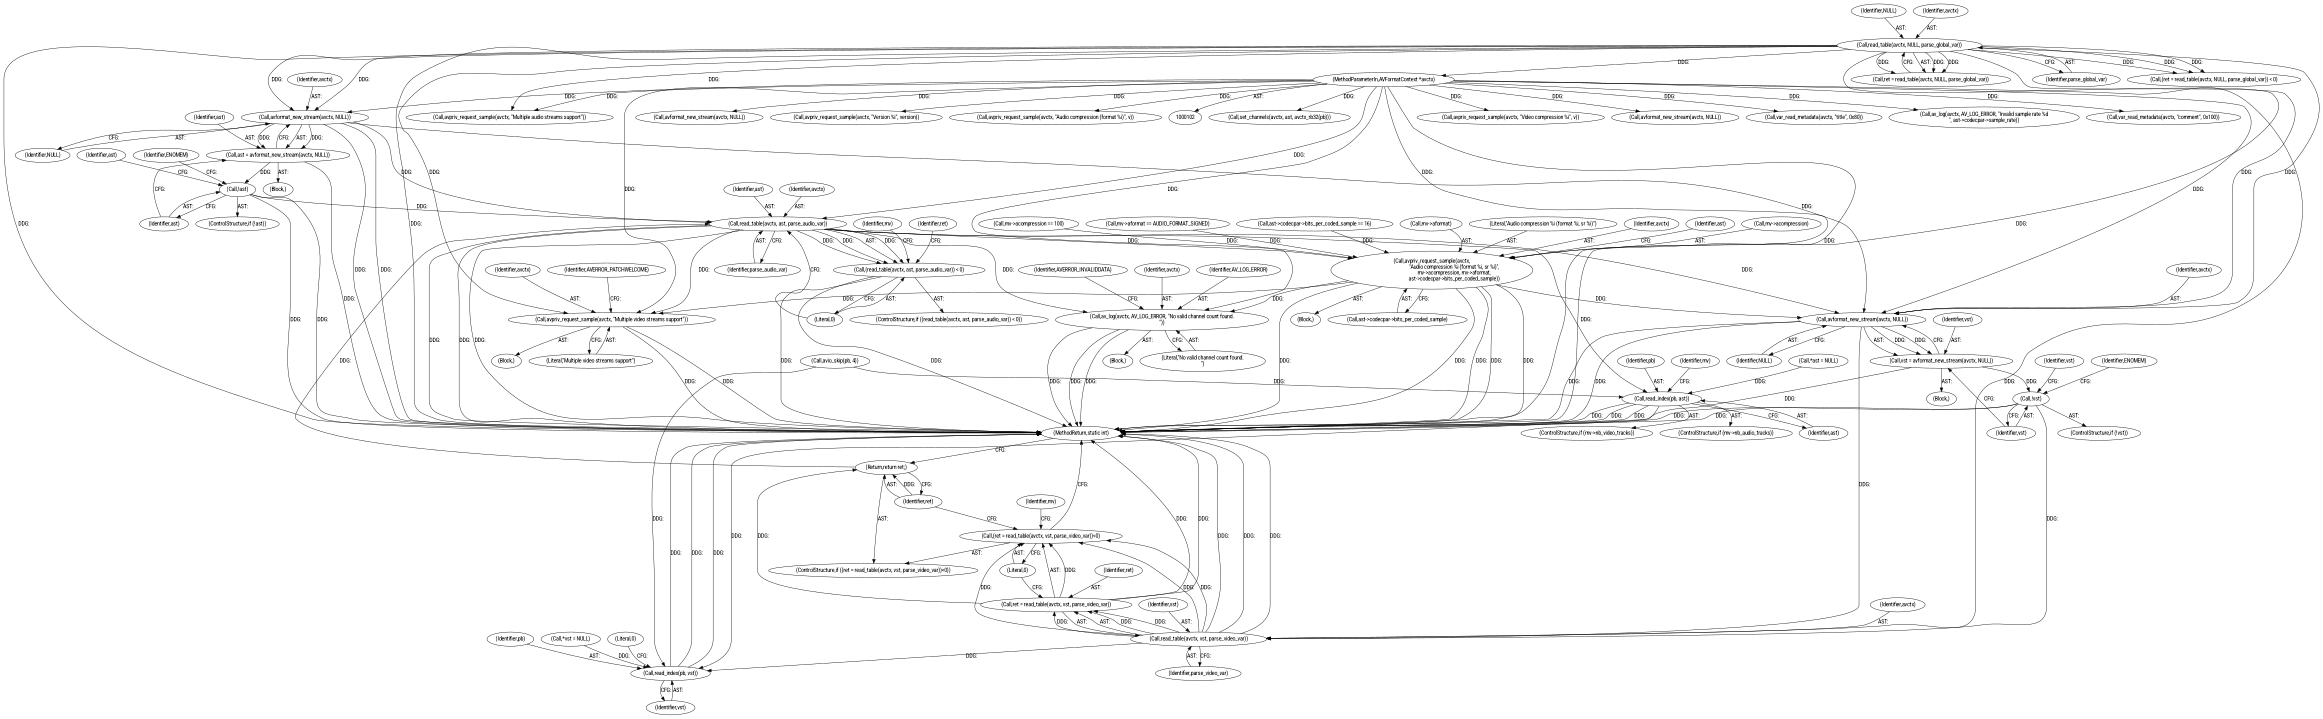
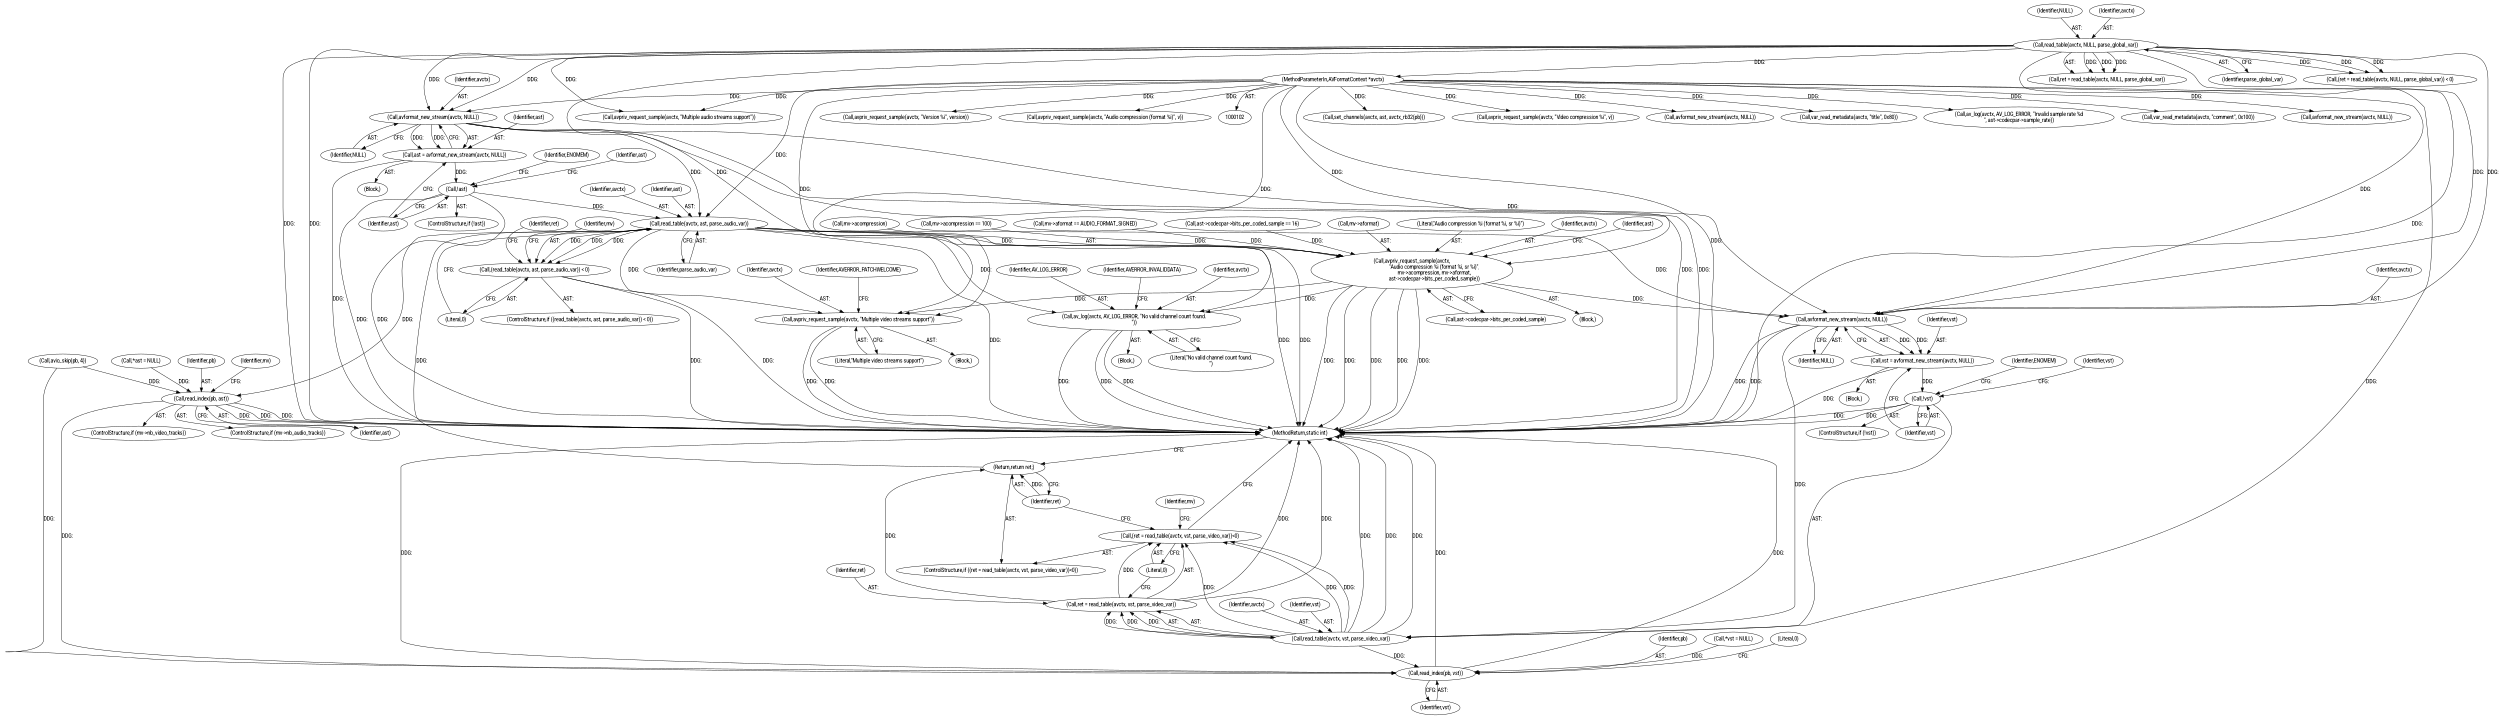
edge "(Call,ret = read_table(avctx, NULL, parse_global_var))" -> "(Call,read_table(avctx, NULL, parse_global_var))": removed, label "CFG:"
edge "(Call,!vst)" -> "(Call,read_table(avctx, vst, parse_video_var))": label "DDG: " -> "AST: "
node "(Identifier,parse_video_var)": removed
